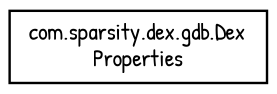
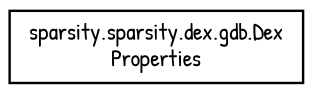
node "com.sparsity.dex.gdb.Dex Properties": label "com.sparsity.dex.gdb.Dex Properties" -> "sparsity.sparsity.dex.gdb.Dex Properties"
